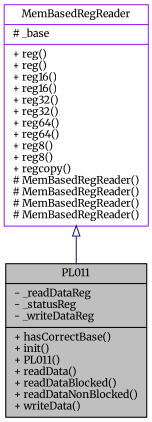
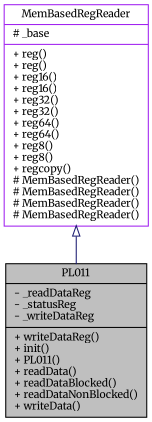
node "PL011": text "+ hasCorrectBase()" -> "+ writeDataReg()"
